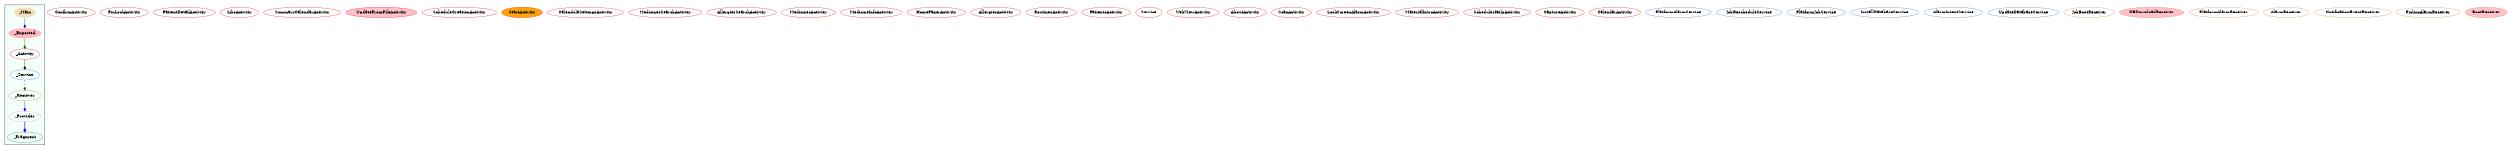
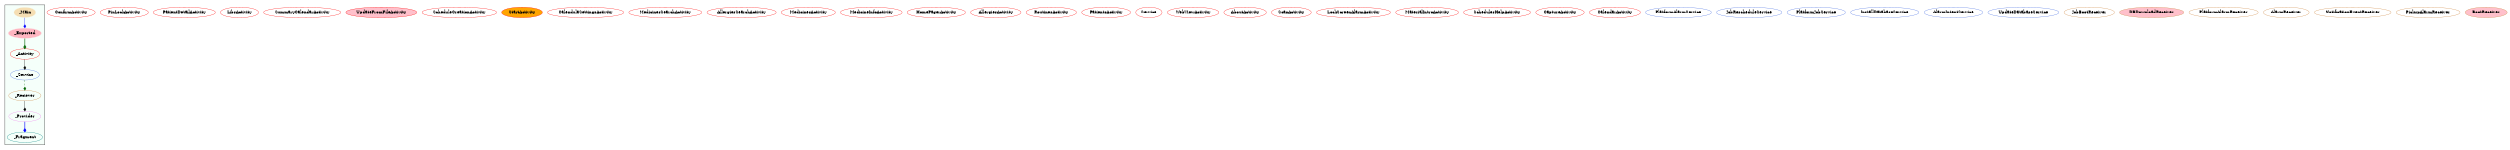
edge "_Exported" -> "_Activity": style solid -> bold
edge "_Reciever" -> "_Provider": color blue -> black
